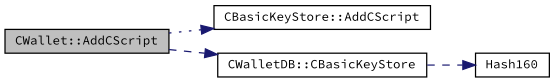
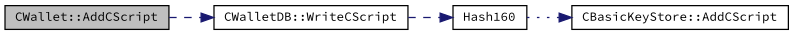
edge "CWallet::AddCScript" -> "CBasicKeyStore::AddCScript": now "Hash160" -> "CBasicKeyStore::AddCScript"
node "CWalletDB::CBasicKeyStore": label "CWalletDB::CBasicKeyStore" -> "CWalletDB::WriteCScript"
